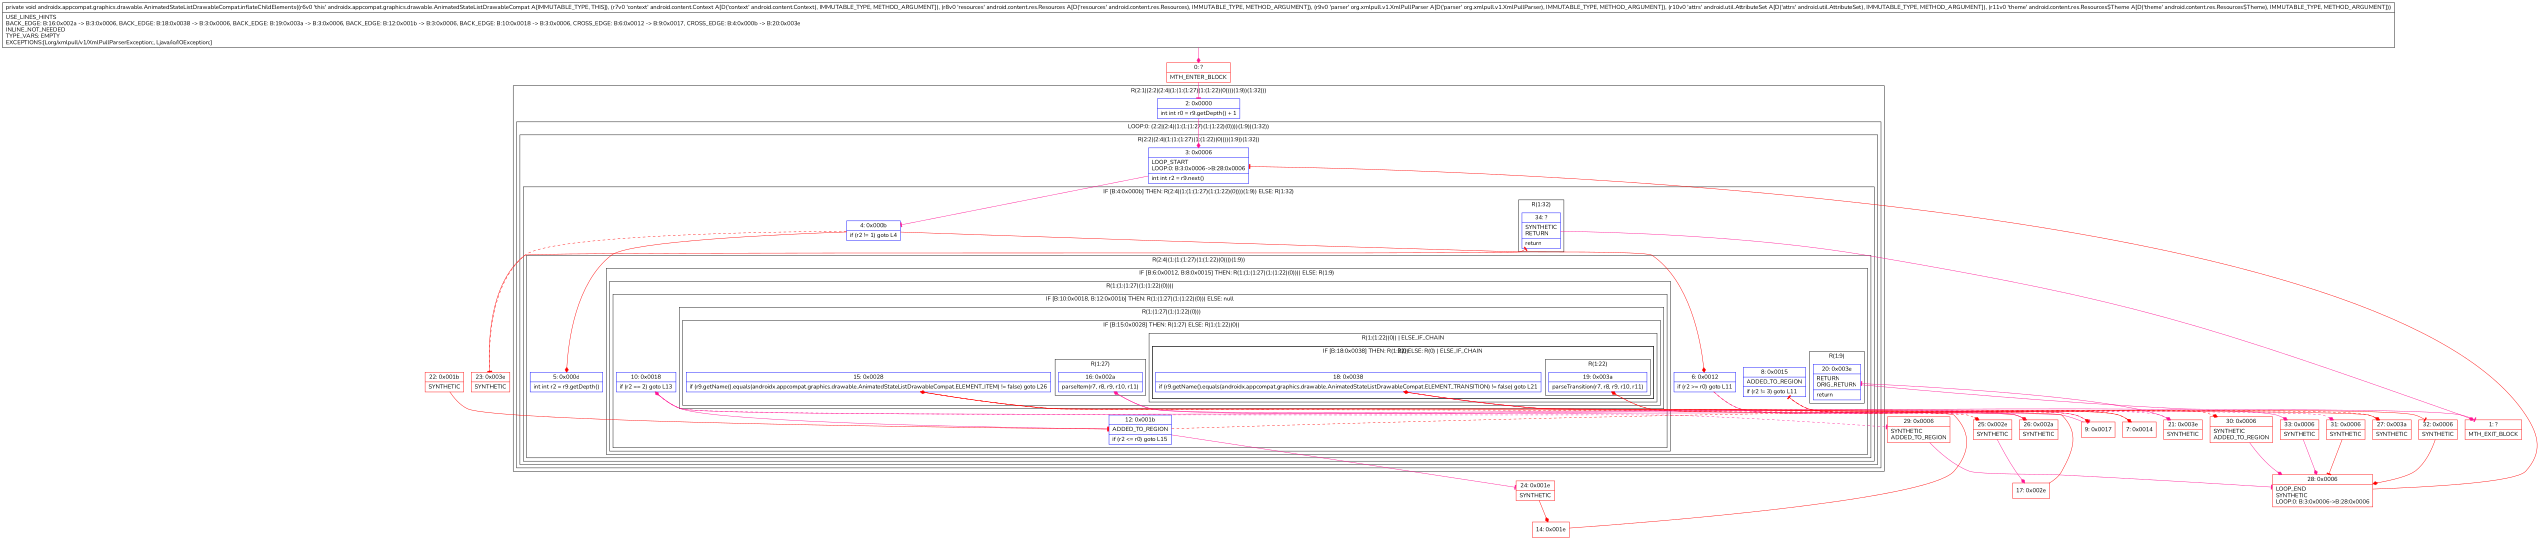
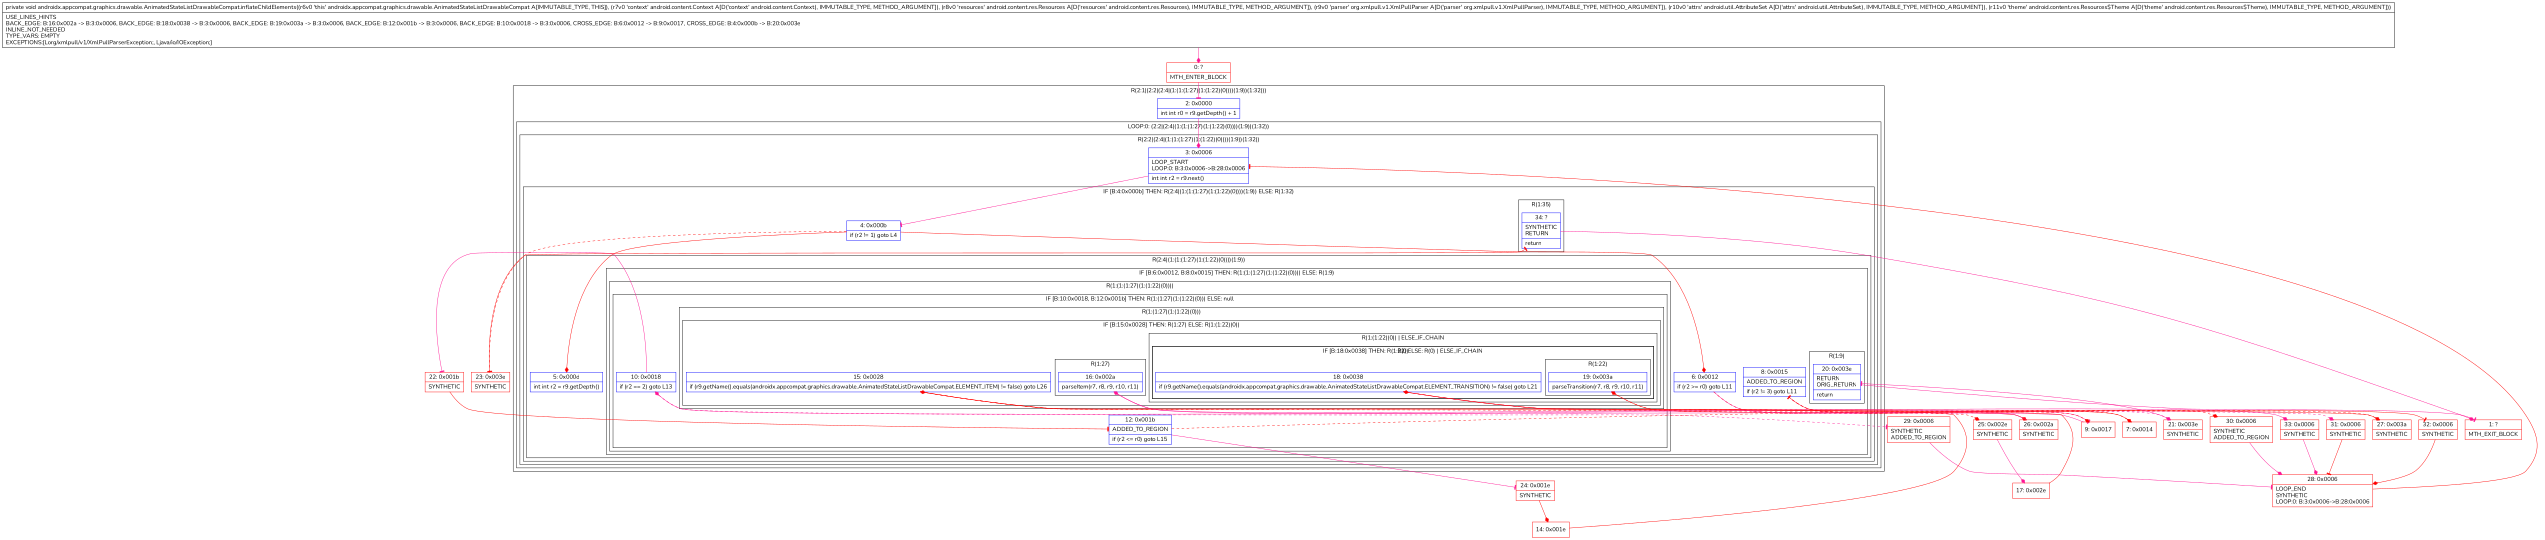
cluster "R(1:32)": label "R(1:32)" -> "R(1:35)"
edge "10: 0x0018" -> "12: 0x001b": now "10: 0x0018" -> "22: 0x001b"
